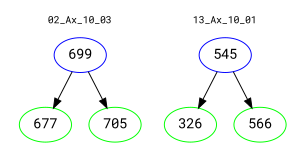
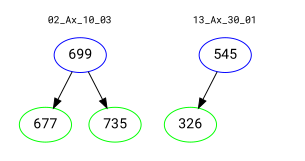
cluster "13_Ax_10_01": label "13_Ax_10_01" -> "13_Ax_30_01"
node "705": label "705" -> "735"
node "566": removed
